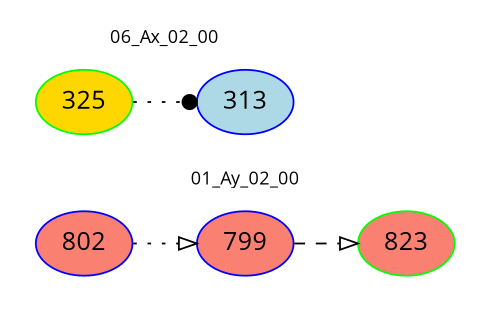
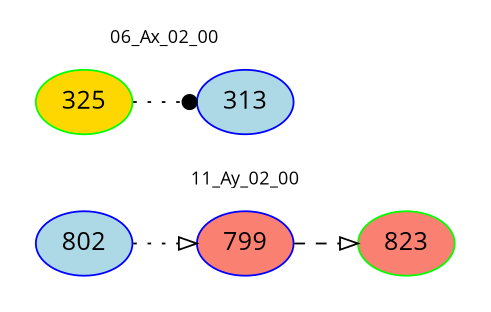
cluster "01_Ay_02_00": label "01_Ay_02_00" -> "11_Ay_02_00"
node "802": fillcolor salmon -> lightblue
